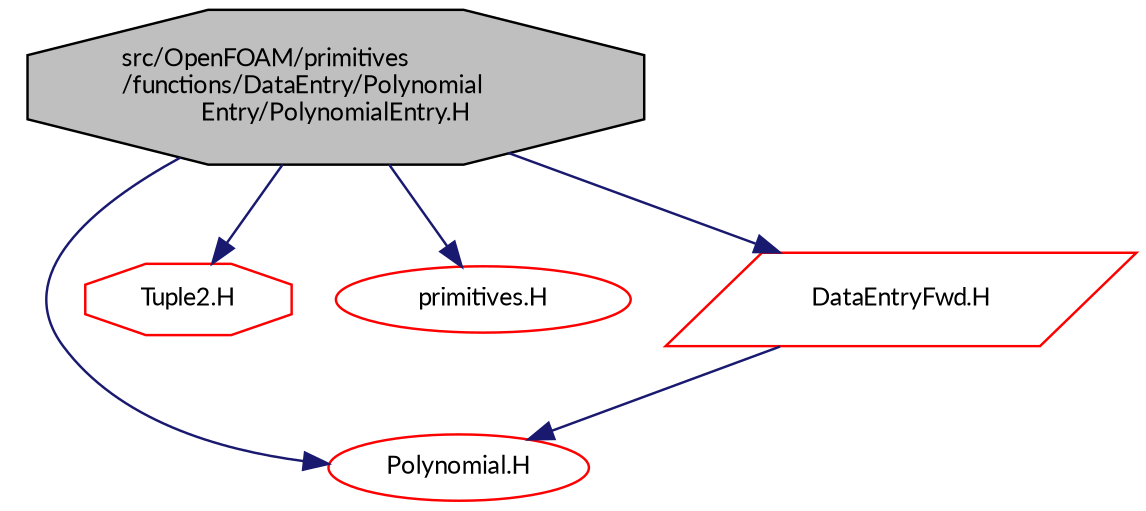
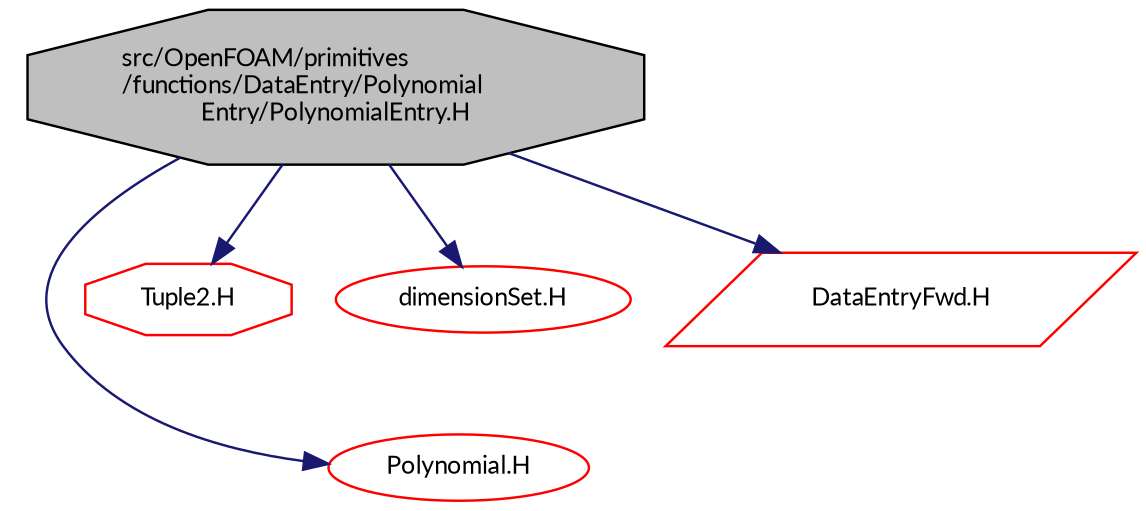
node "primitives.H": label "primitives.H" -> "dimensionSet.H"
edge "DataEntryFwd.H" -> "Polynomial.H": removed
